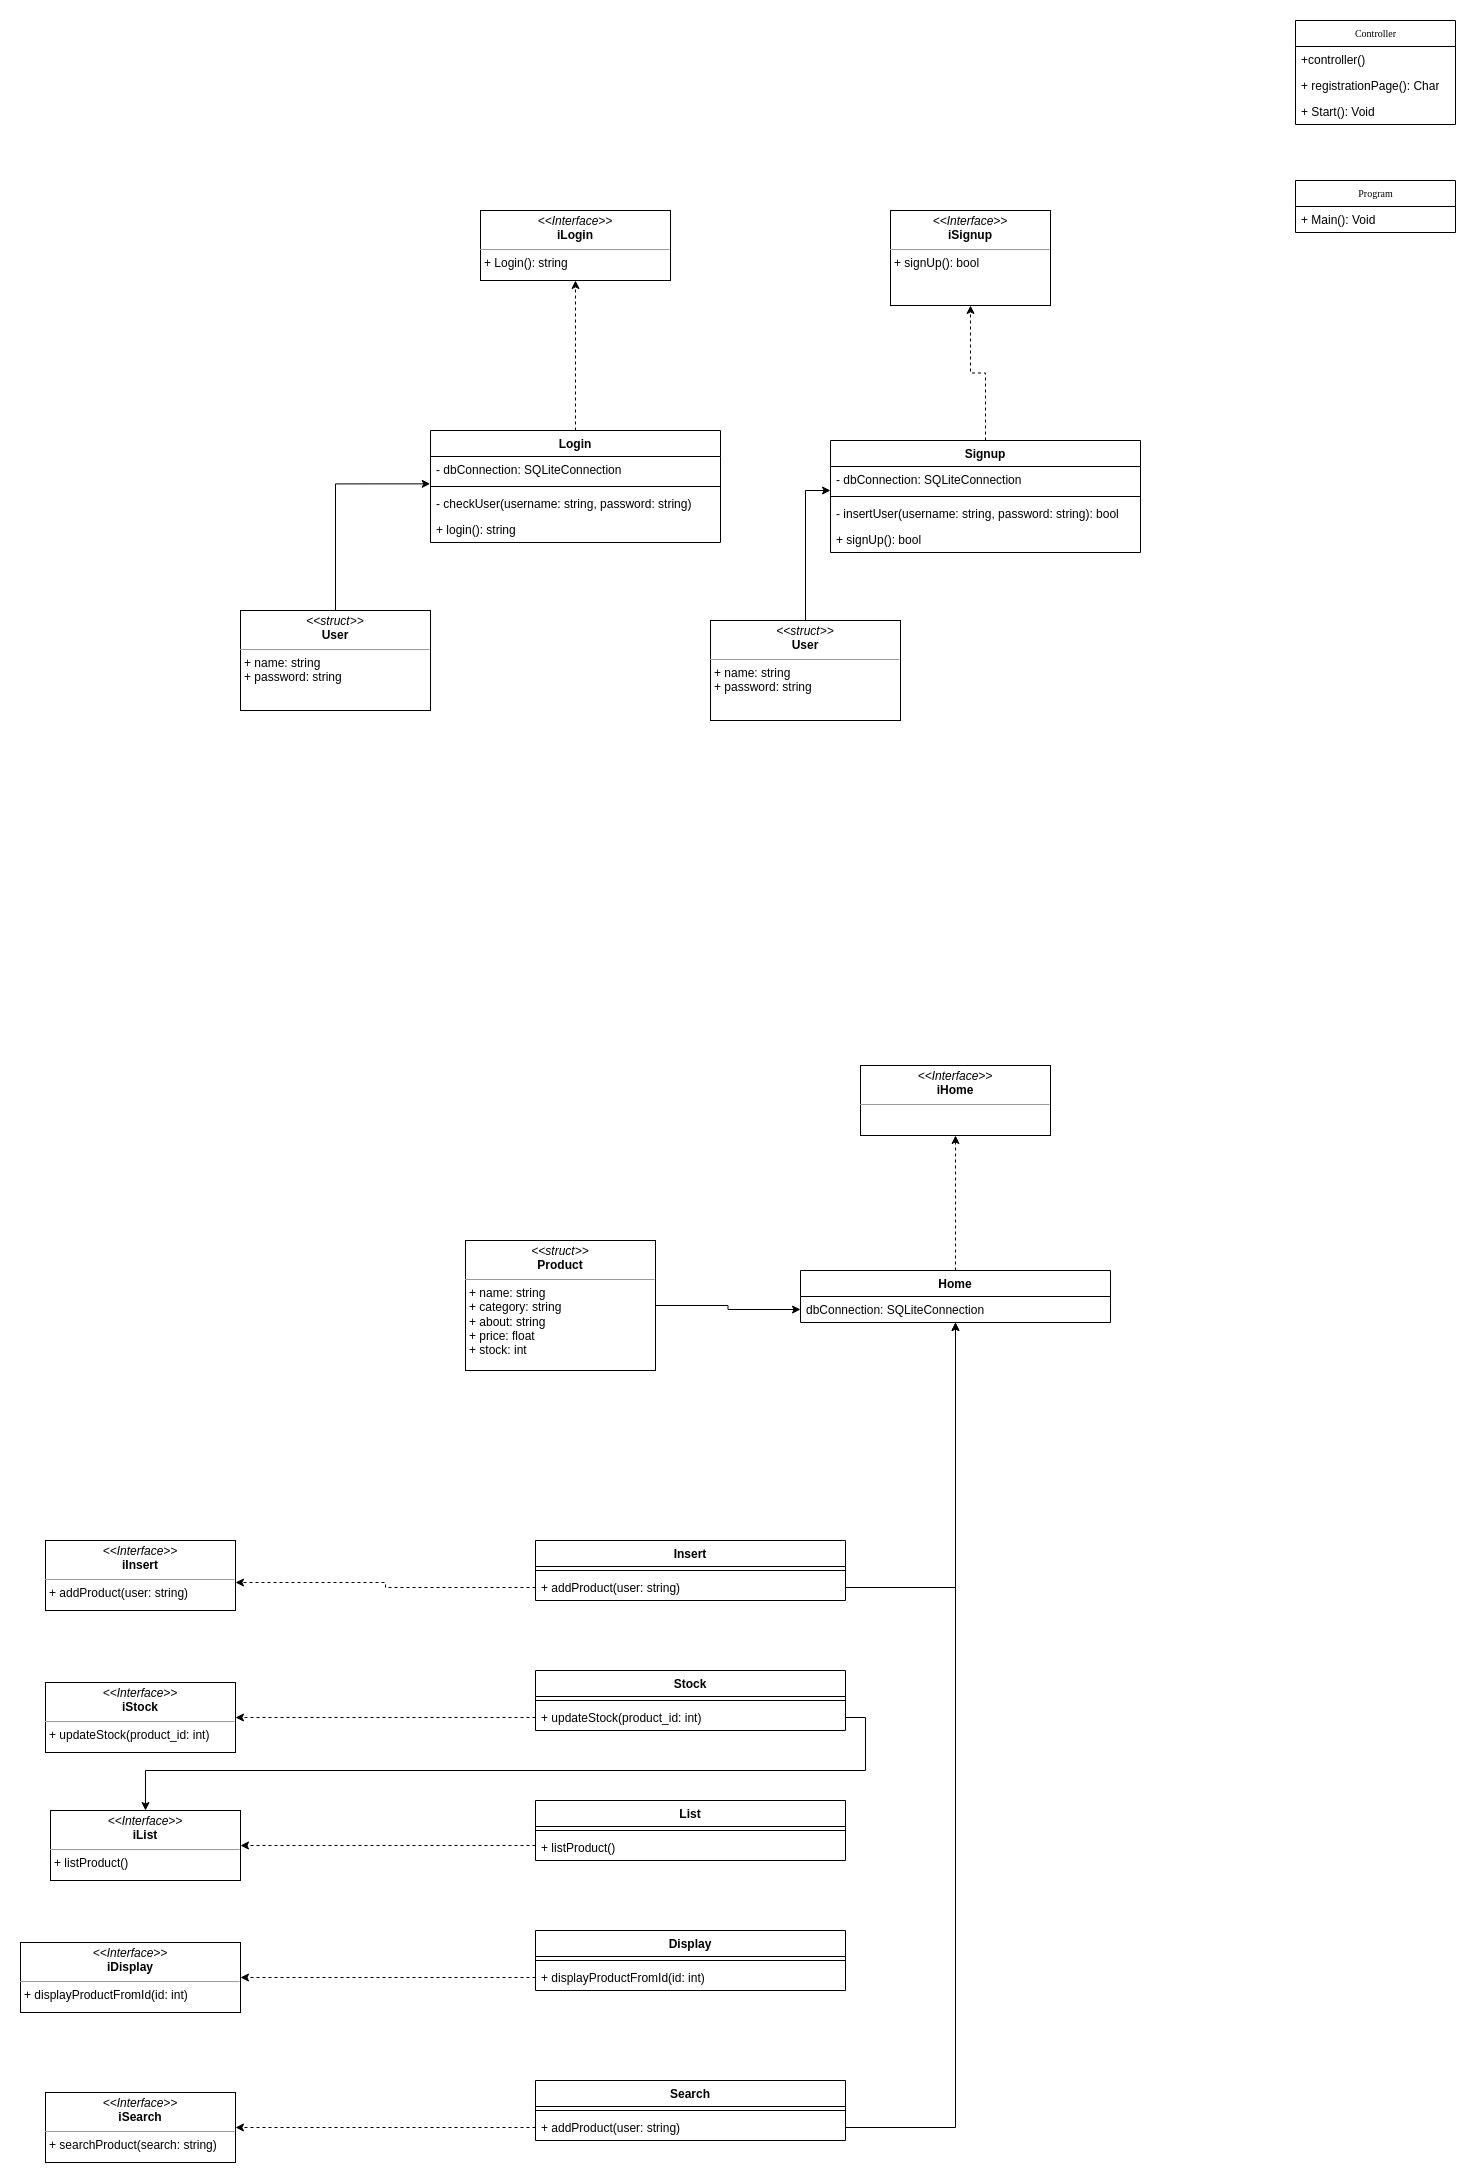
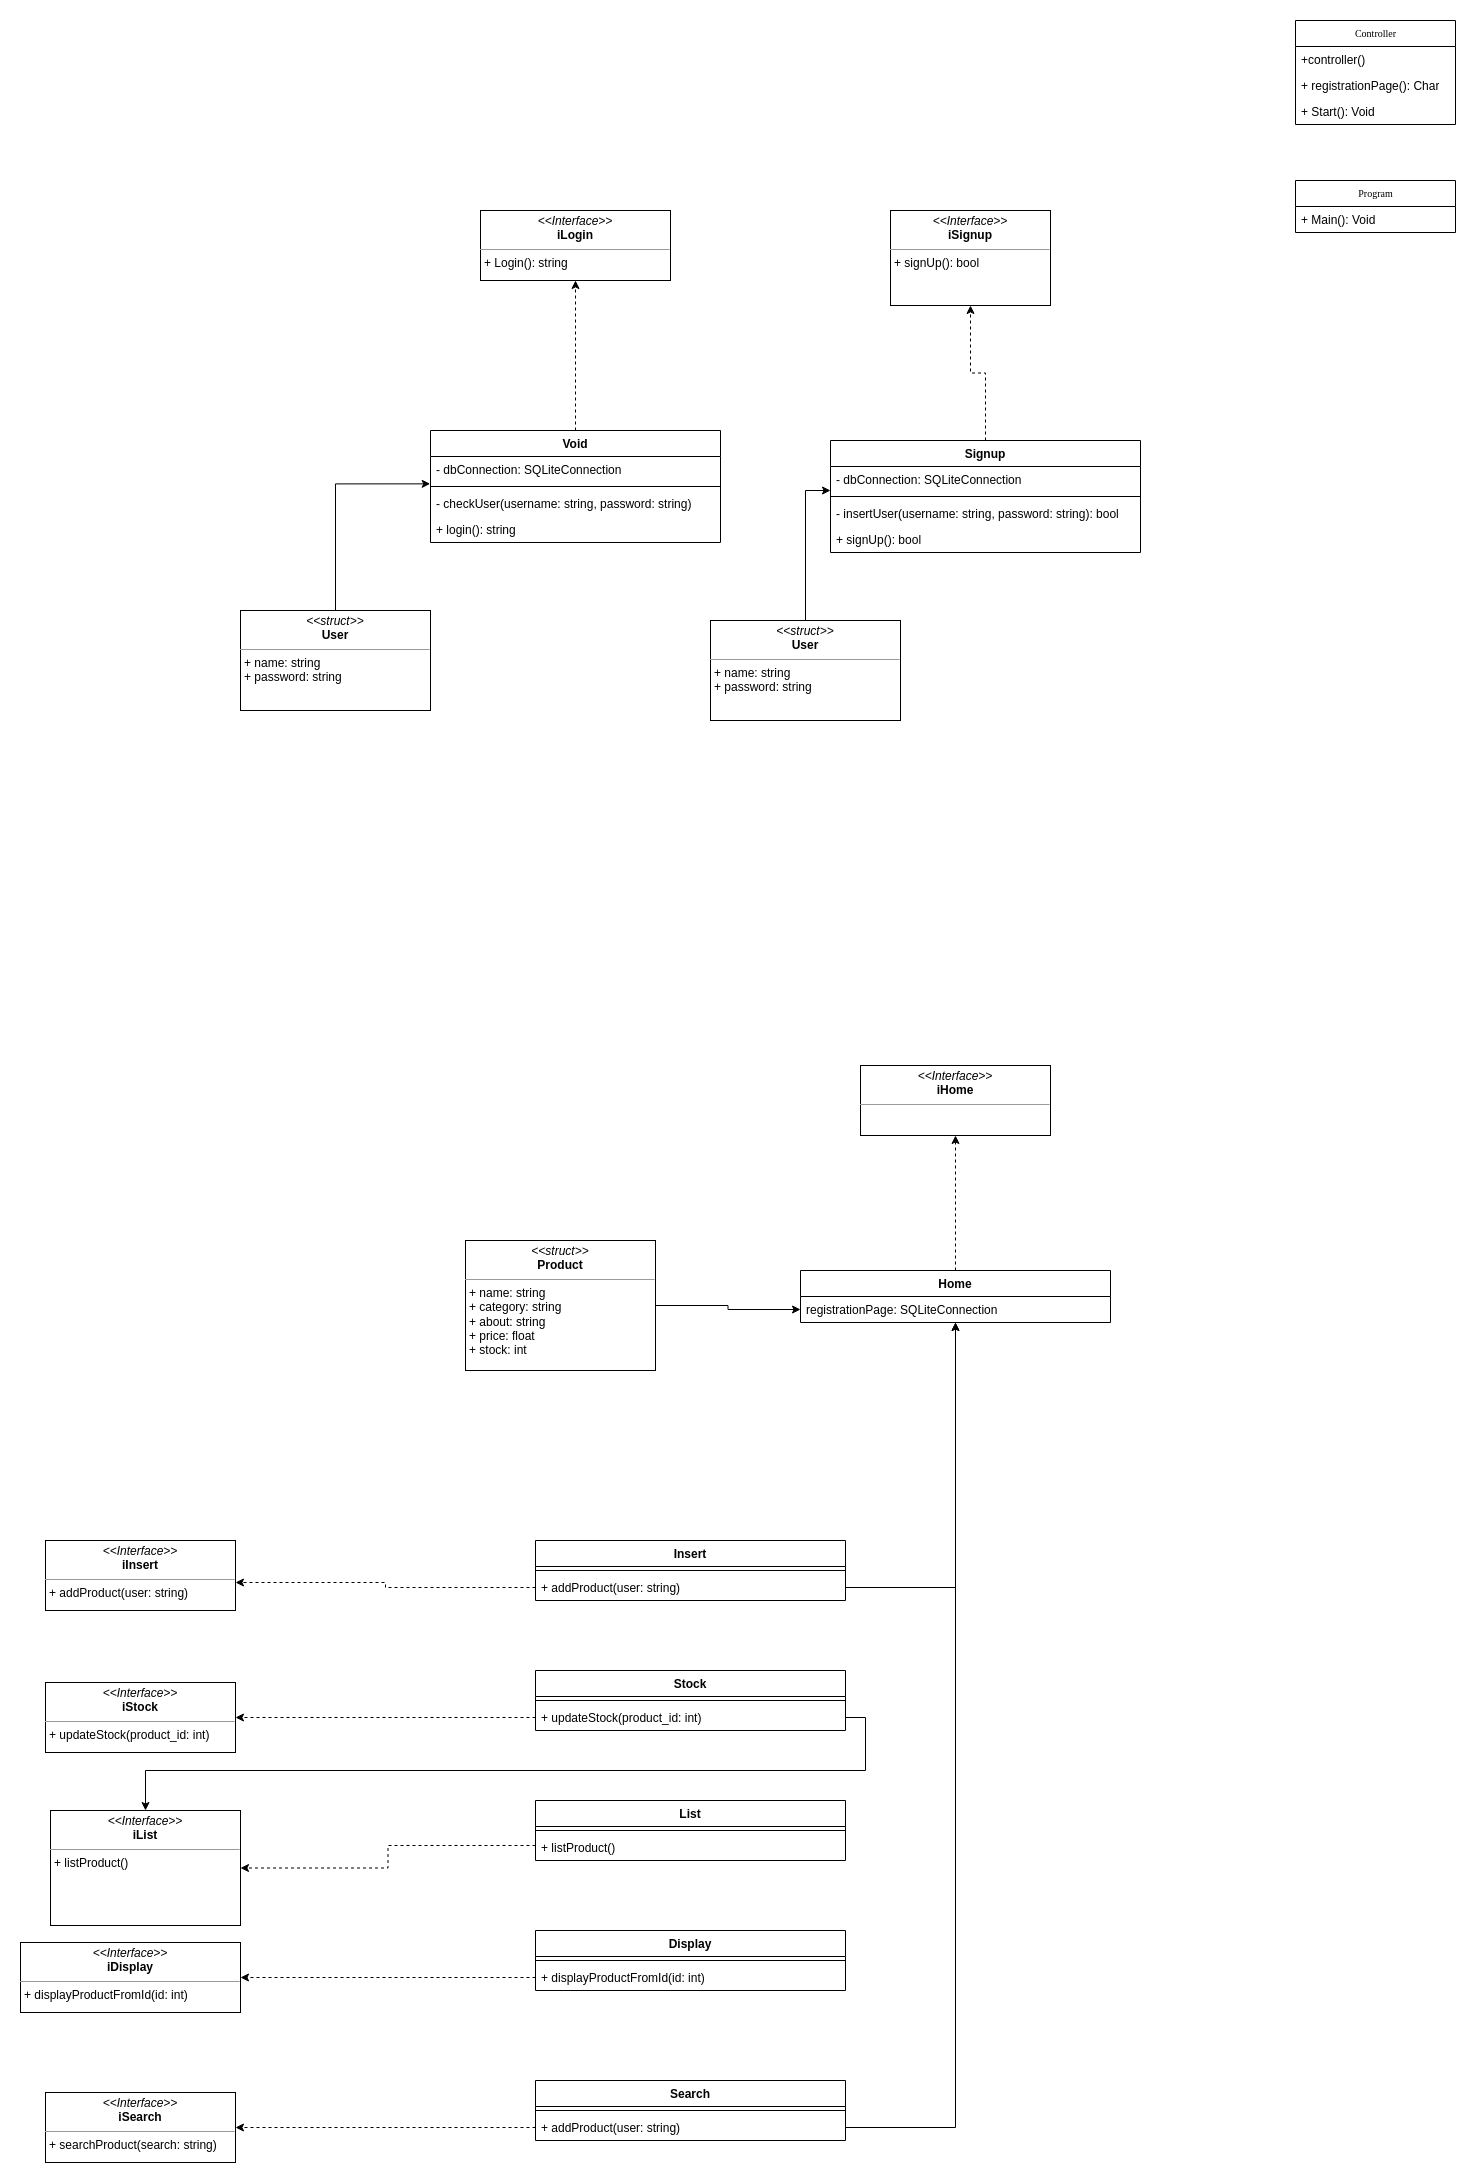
node "Login": label "Login" -> "Void"
node "dbConnection: SQLiteConnection": label "dbConnection: SQLiteConnection" -> "registrationPage: SQLiteConnection"
node "<<Interface>> iList + listProduct()": size 190x70 -> 190x115
